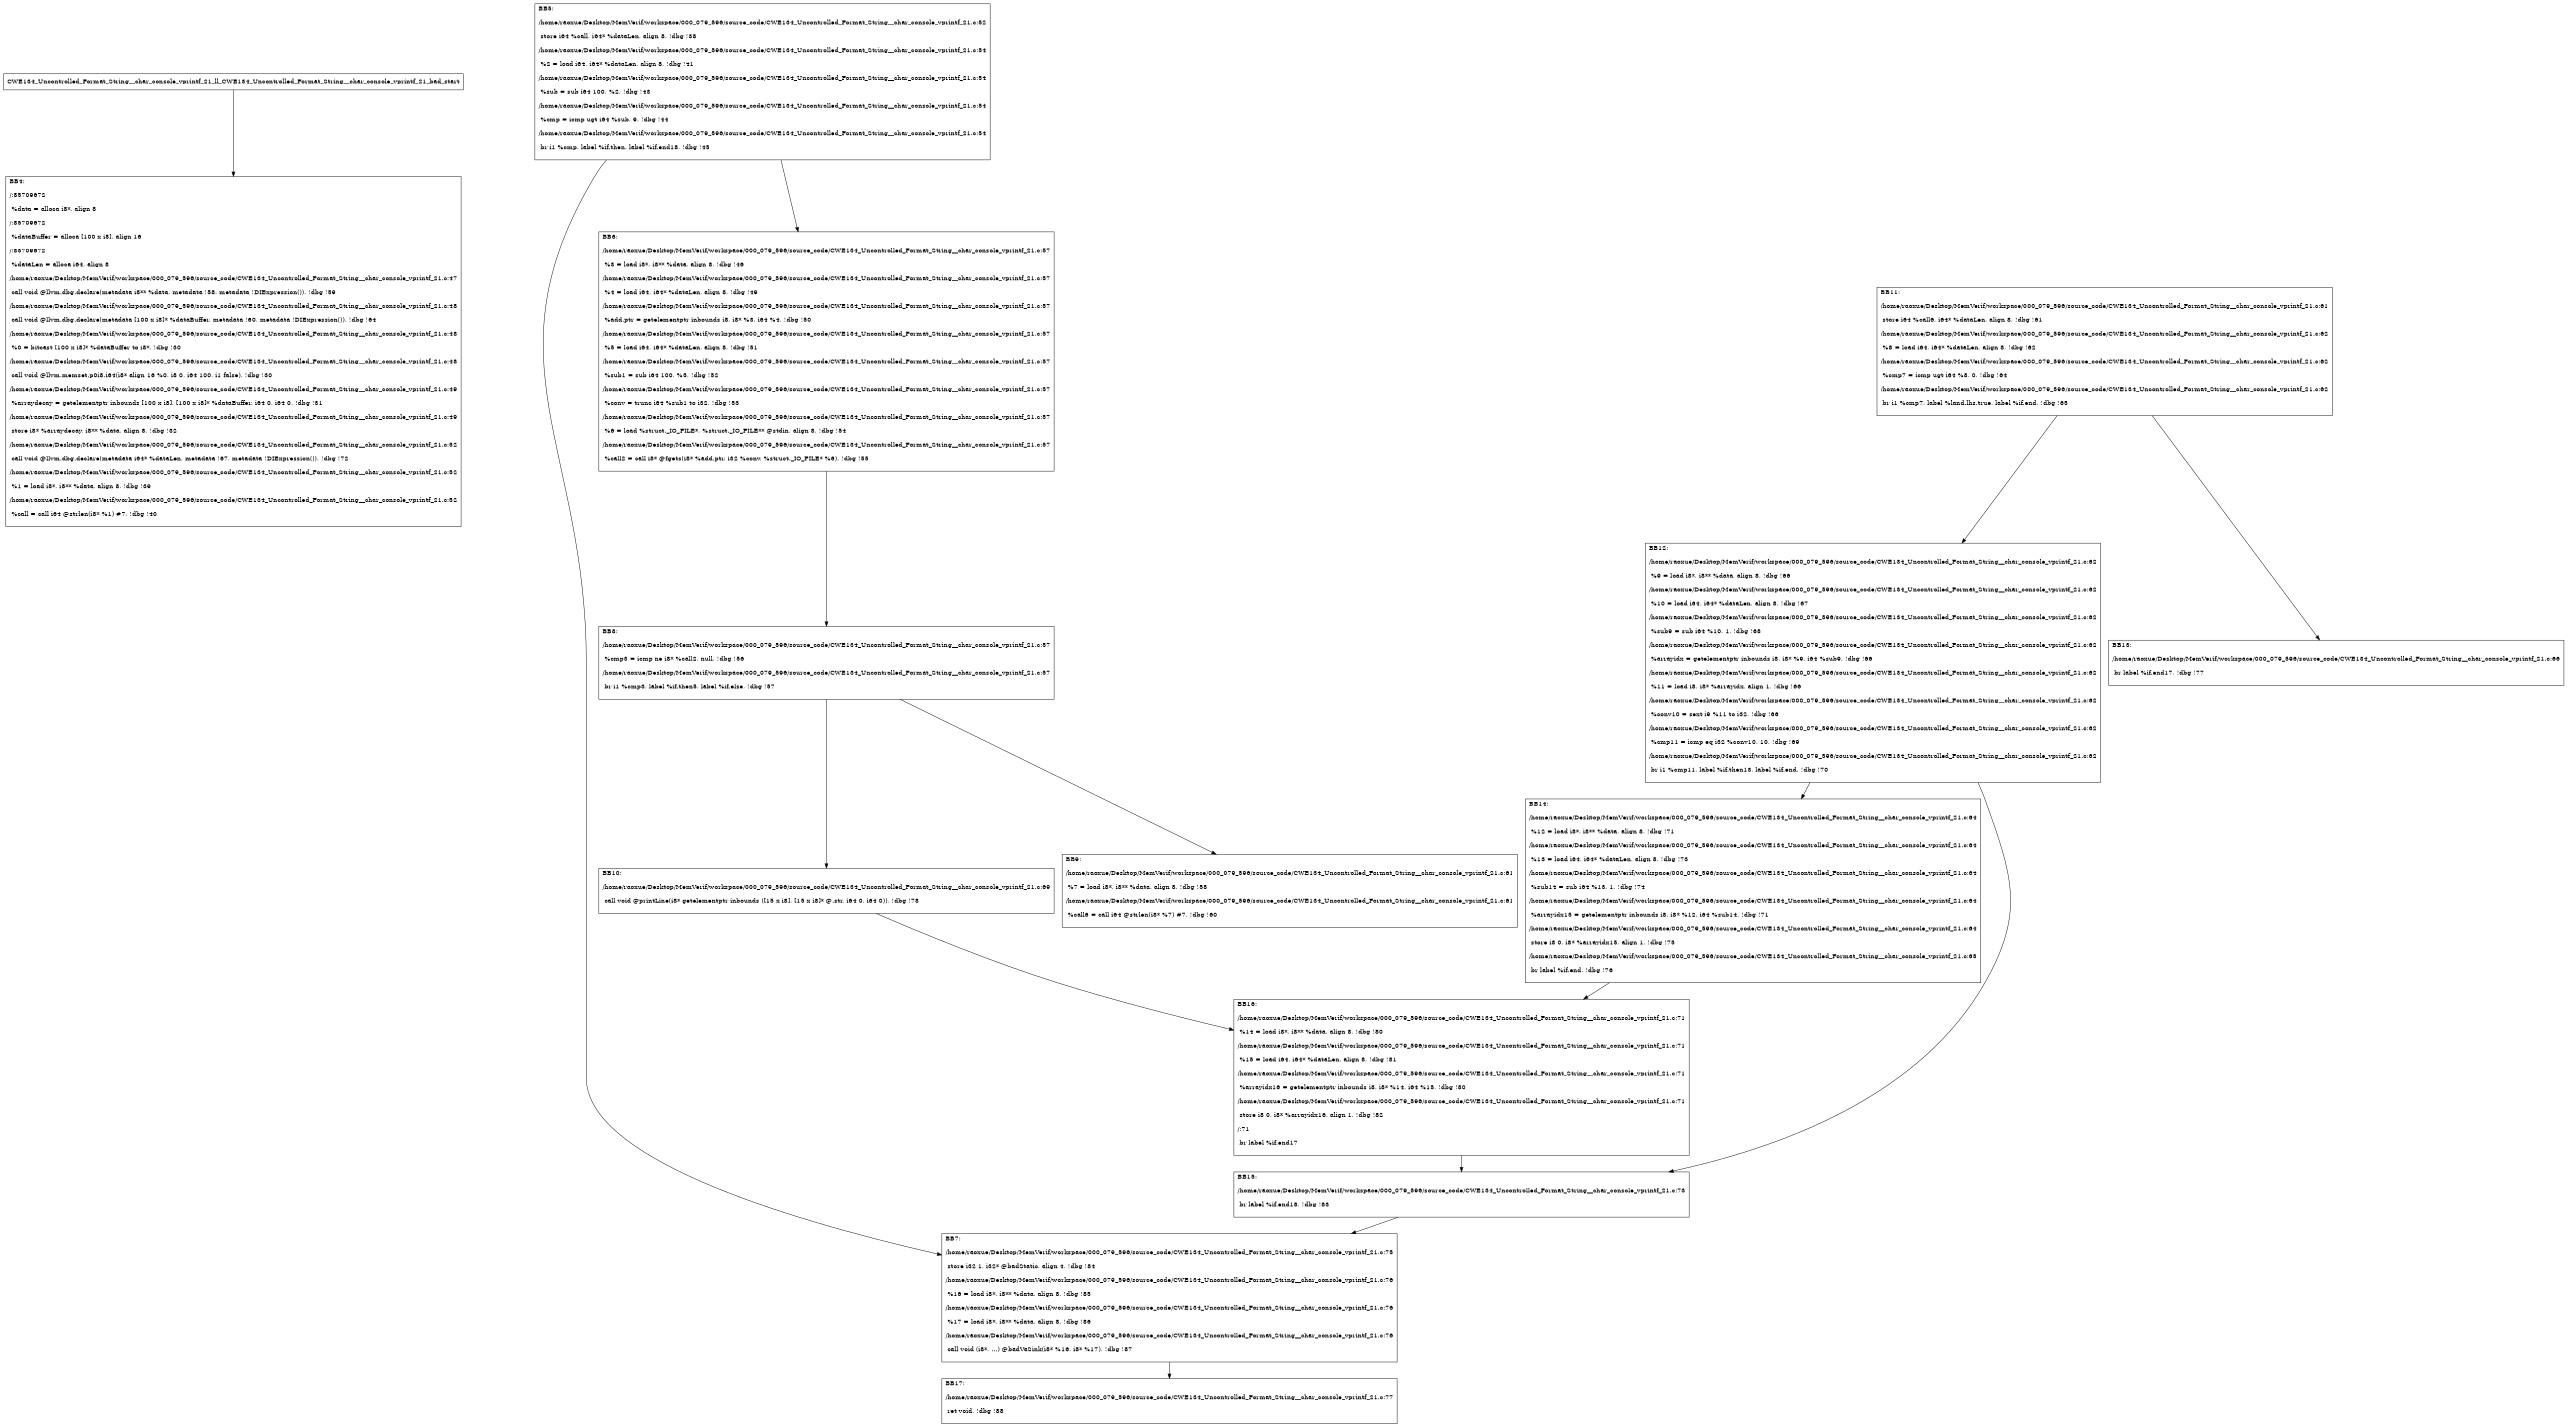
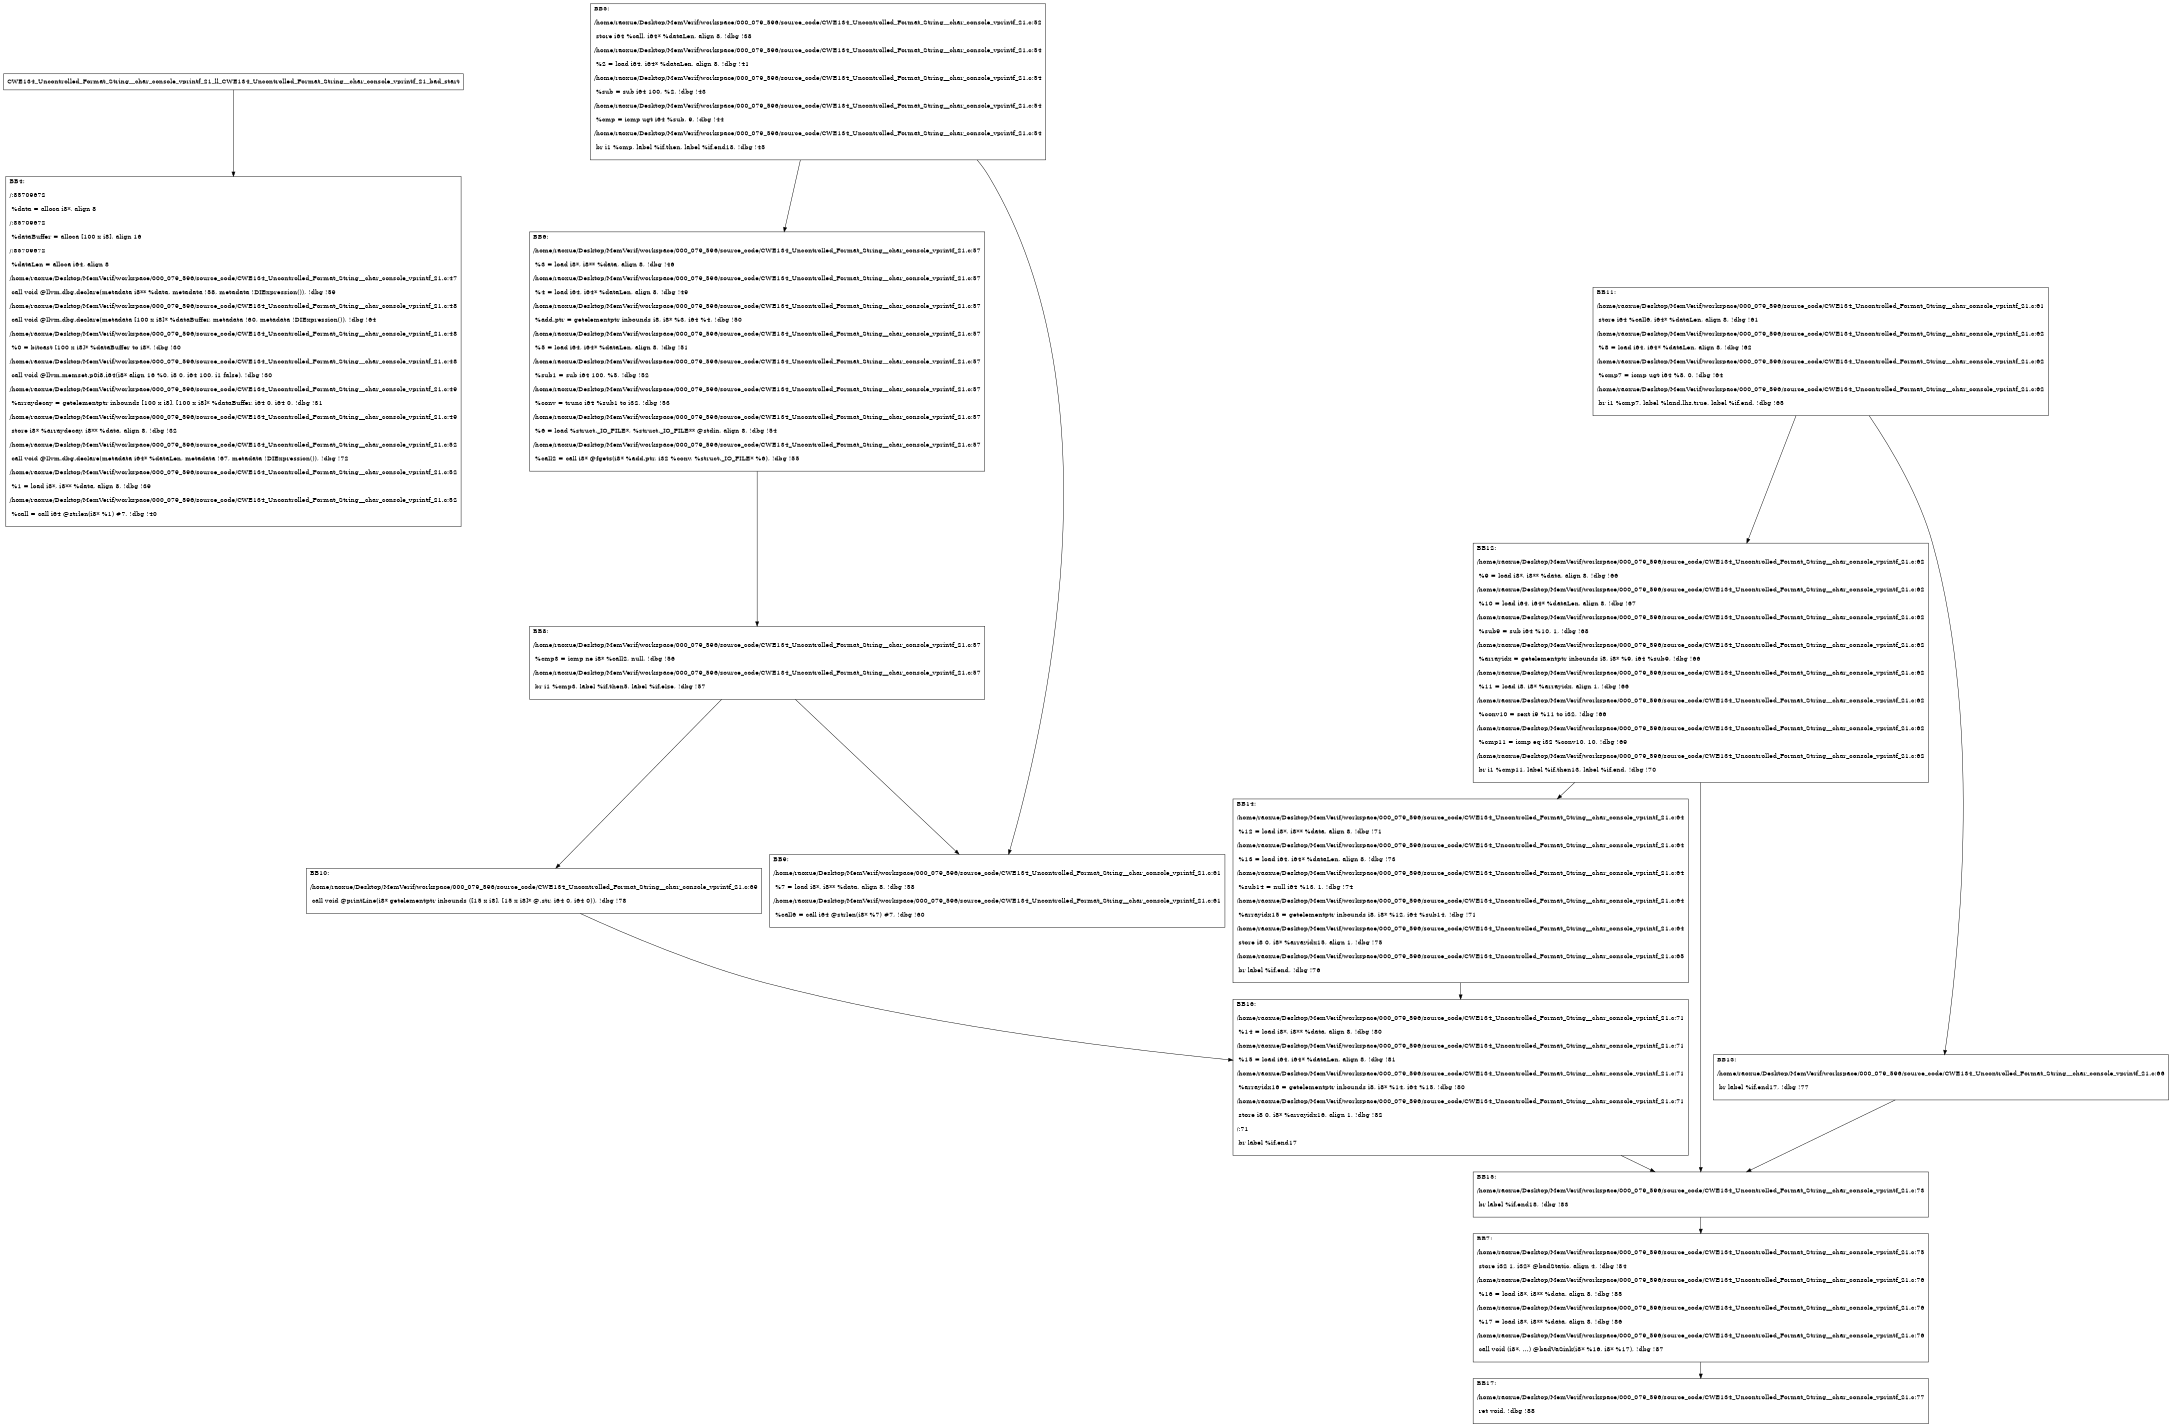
edge "BB5:" -> "BB7:": now "BB5:" -> "BB9:"
node "BB14:": text "%sub14 = sub i64 %13, 1, !dbg !74" -> "%sub14 = null i64 %13, 1, !dbg !74"
edge "BB13:" -> "BB15:": added
